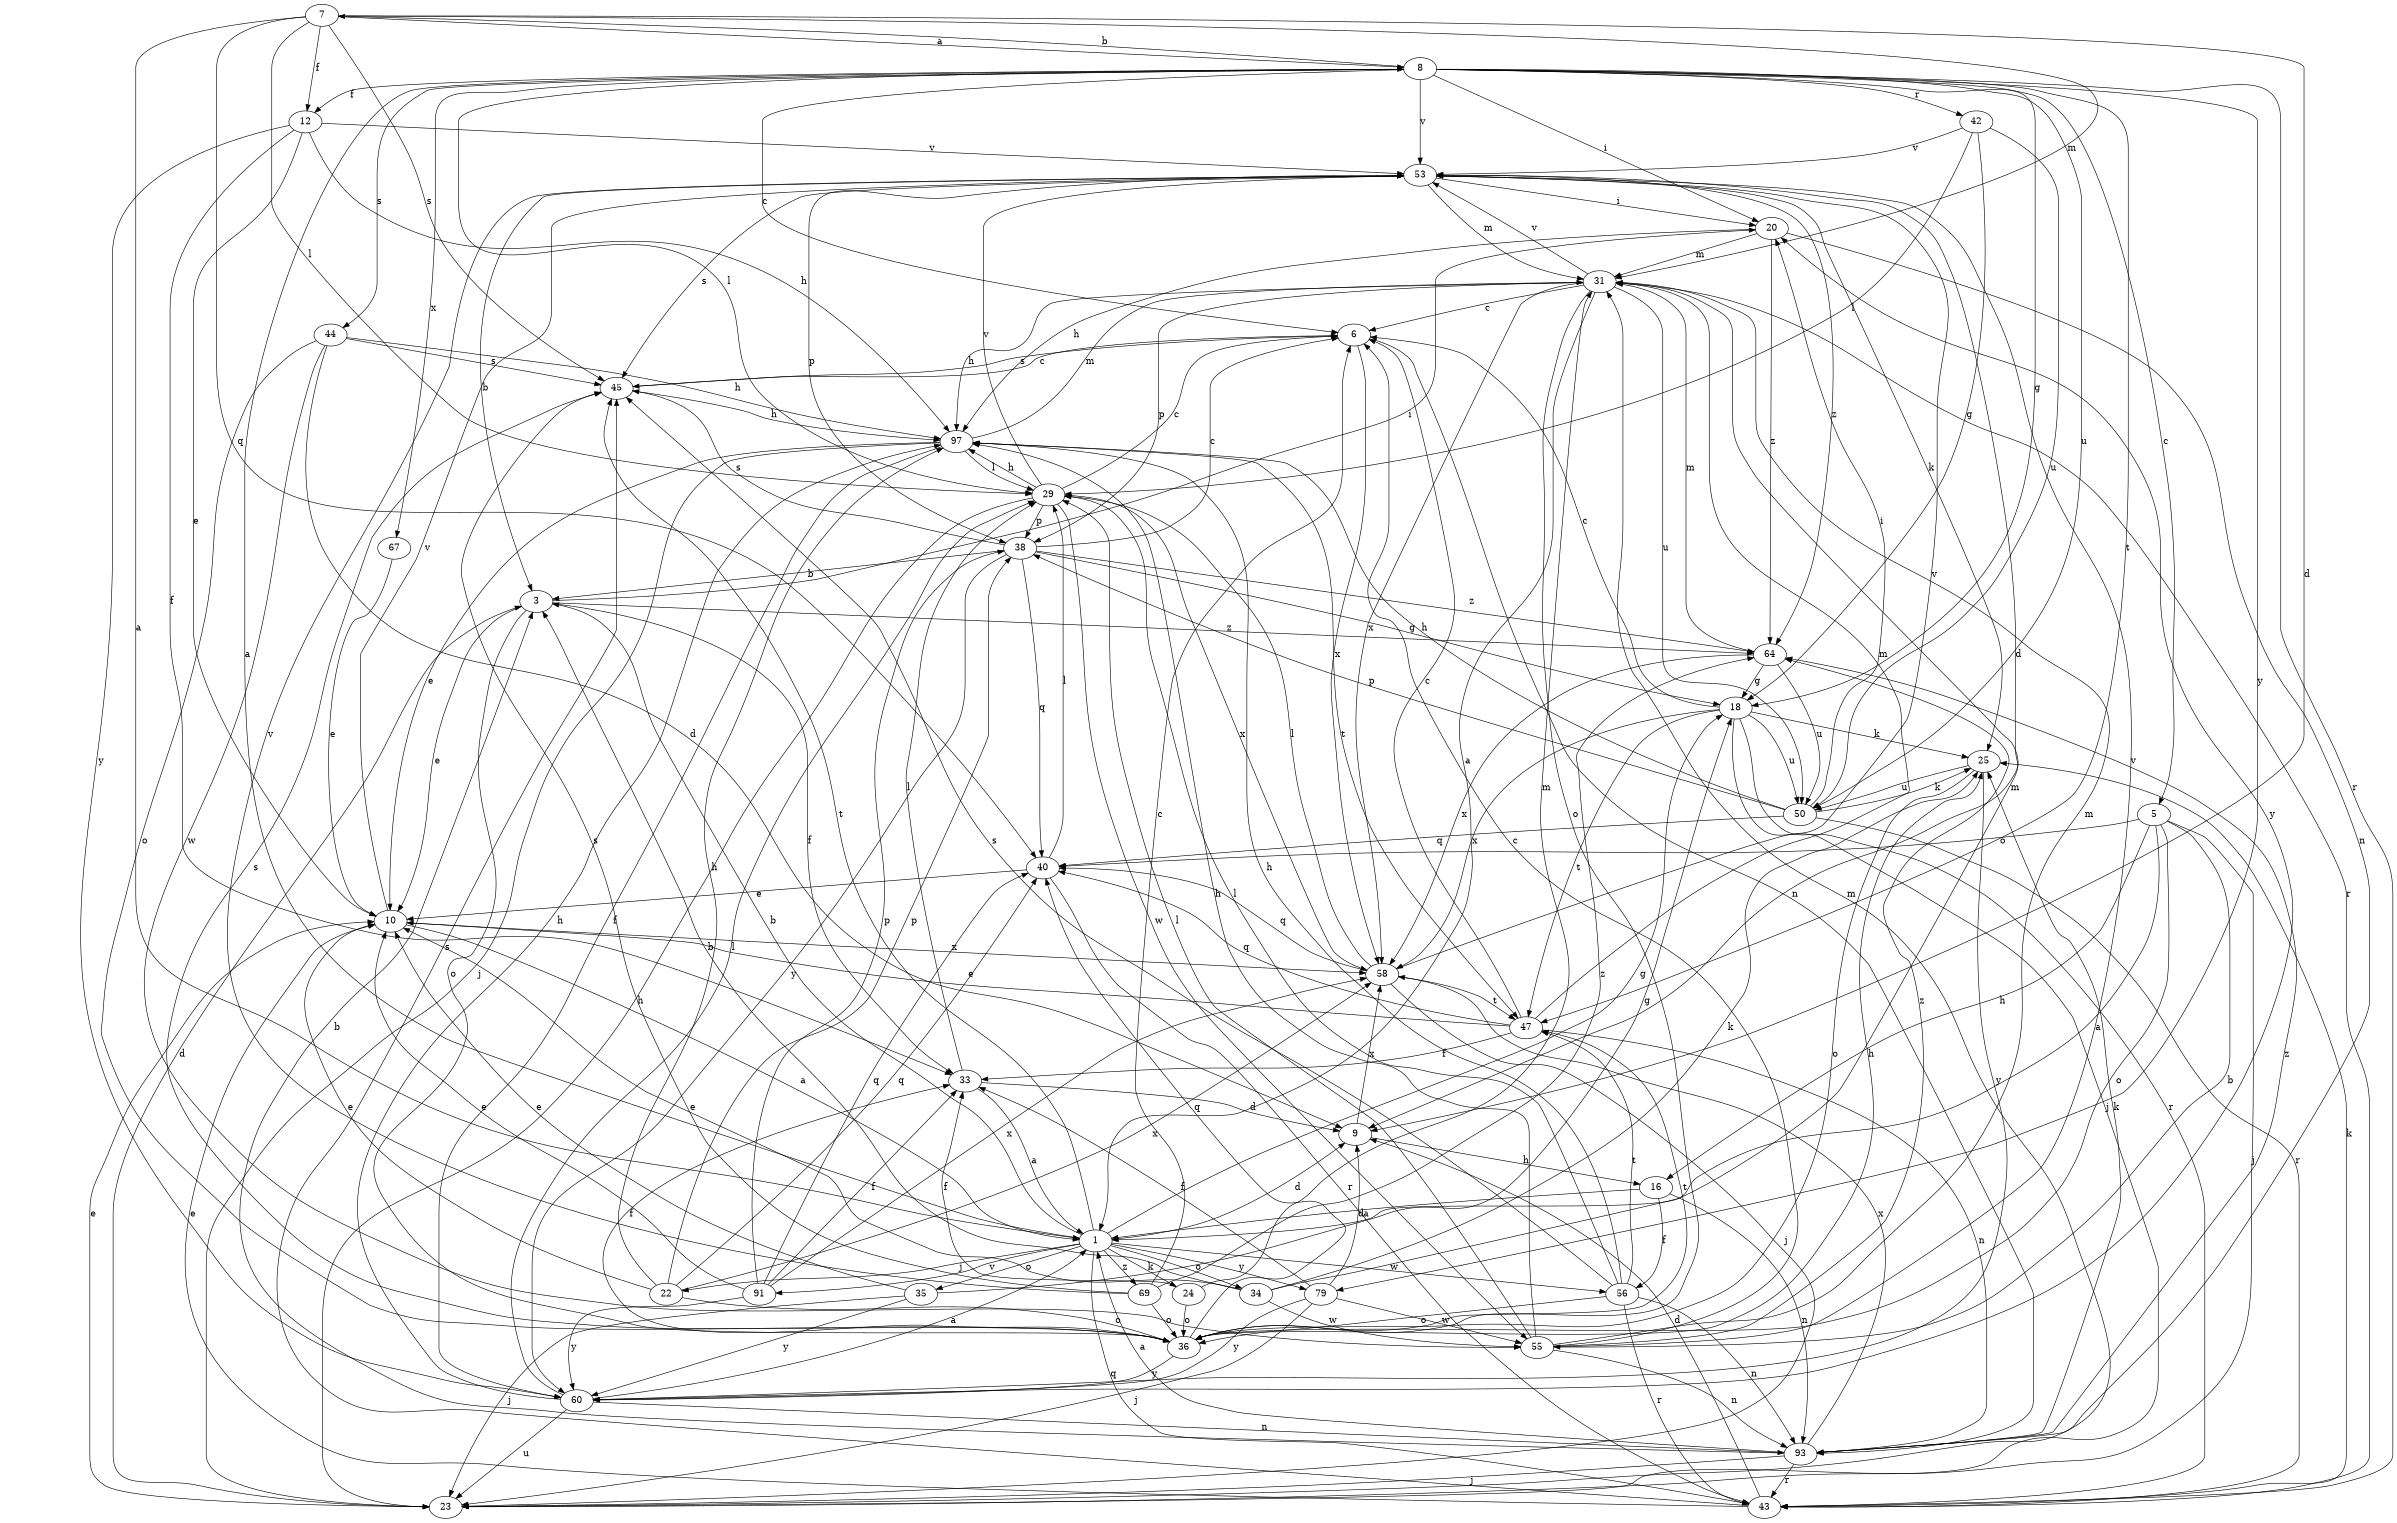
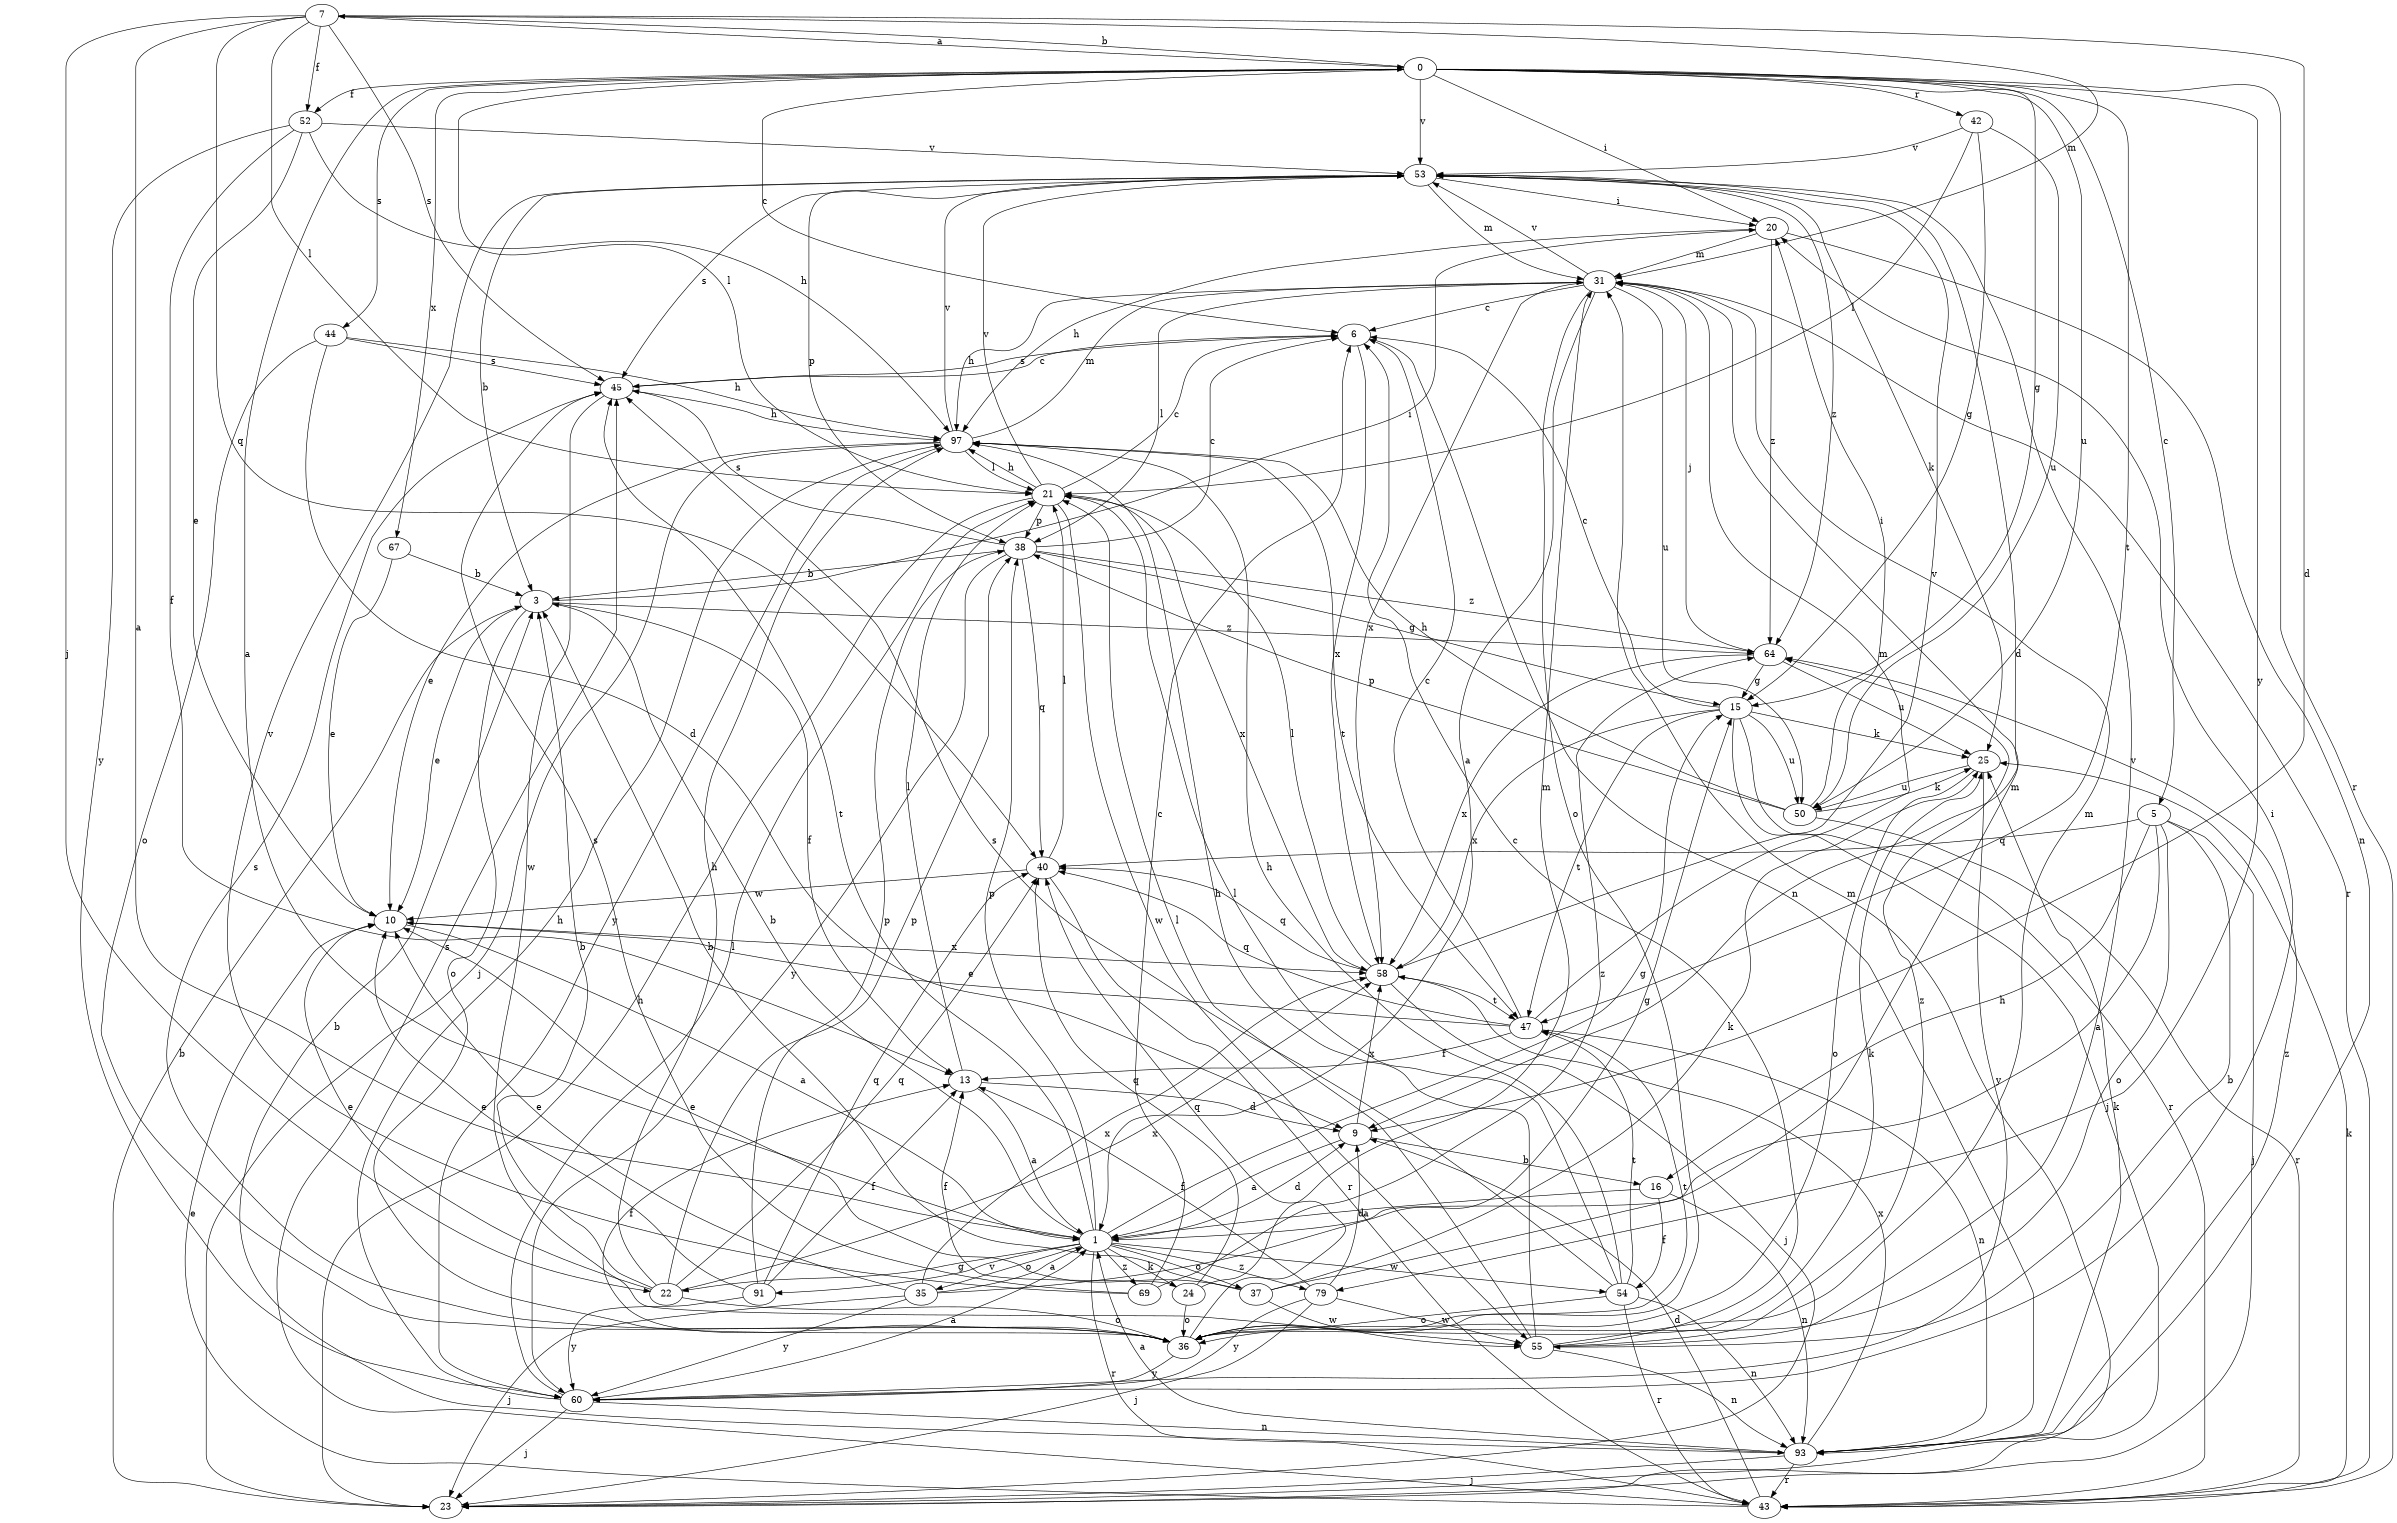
node "8": label "8" -> "0"
node "12": label "12" -> "52"
edge "10" -> "53": now "97" -> "53"
edge "31" -> "38": label "p" -> "l"
edge "64" -> "31": label "m" -> "j"
node "29": label "29" -> "21"
edge "67" -> "3": added, label "b"
node "18": label "18" -> "15"
edge "7" -> "22": added, label "j"
edge "64" -> "50": now "64" -> "25"
edge "60" -> "20": label "y" -> "i"
edge "50" -> "40": now "24" -> "40"
edge "5" -> "40": label "o" -> "q"
edge "40" -> "10": label "e" -> "w"
edge "97" -> "60": label "f" -> "y"
edge "1" -> "38": added, label "p"
edge "22" -> "3": added, label "b"
edge "23" -> "3": label "d" -> "b"
edge "36" -> "25": label "h" -> "k"
node "33": label "33" -> "13"
edge "91" -> "58": now "35" -> "58"
edge "9" -> "16": label "h" -> "b"
edge "9" -> "1": added, label "a"
edge "44" -> "55": now "45" -> "55"
edge "1" -> "22": label "j" -> "g"
edge "1" -> "79": label "y" -> "z"
edge "35" -> "1": added, label "a"
node "34": label "34" -> "37"
node "56": label "56" -> "54"
edge "23" -> "10": removed, label "e"
edge "69" -> "36": removed, label "o"
edge "1" -> "43": label "q" -> "r"
edge "60" -> "23": label "u" -> "j"
